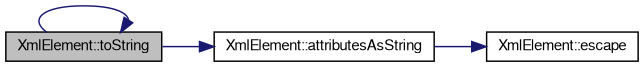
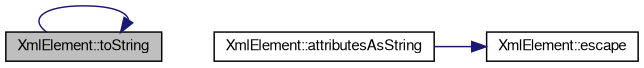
edge "XmlElement::toString" -> "XmlElement::attributesAsString": removed
